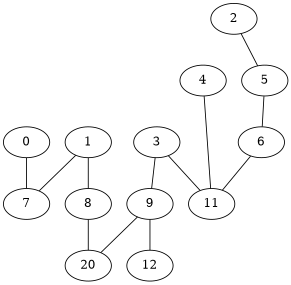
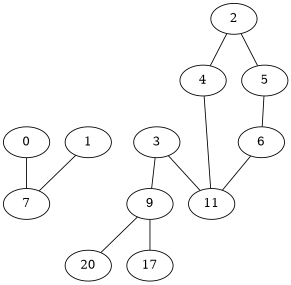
edge "2" -- "4": added
node "8": removed
node "12": label "12" -> "17"
